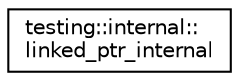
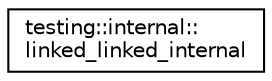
node "testing::internal:: linked_ptr_internal": label "testing::internal:: linked_ptr_internal" -> "testing::internal:: linked_linked_internal"
